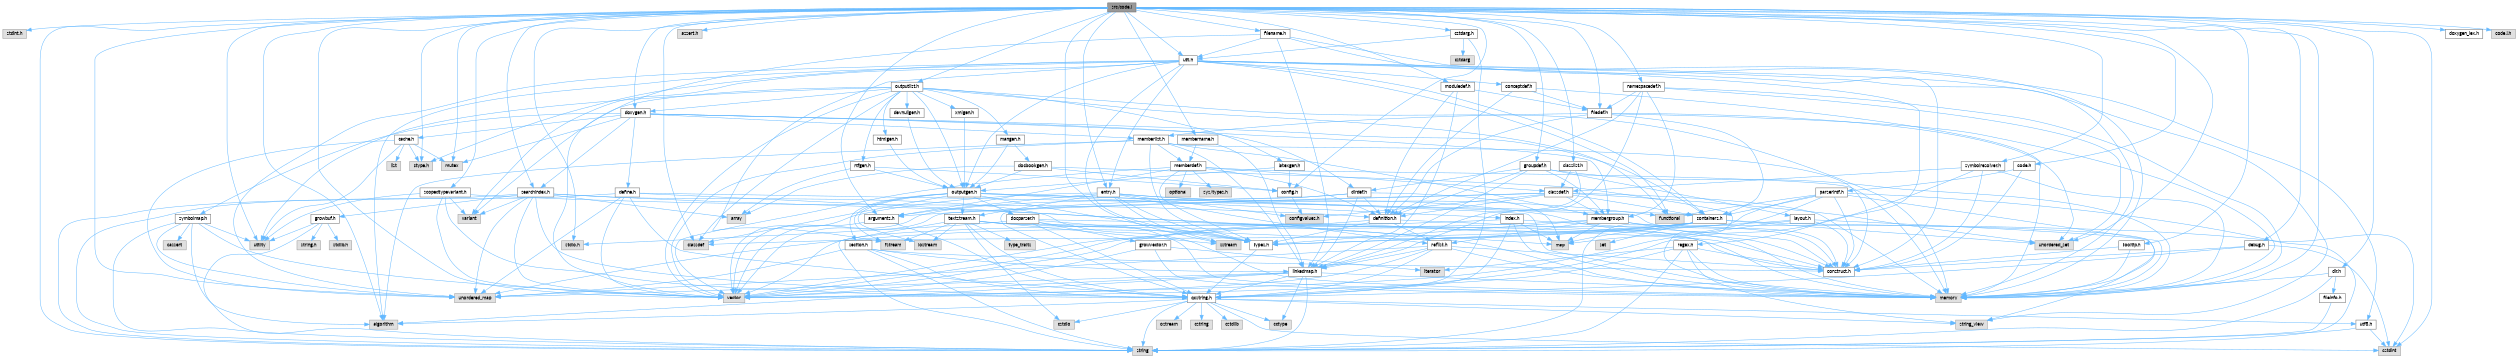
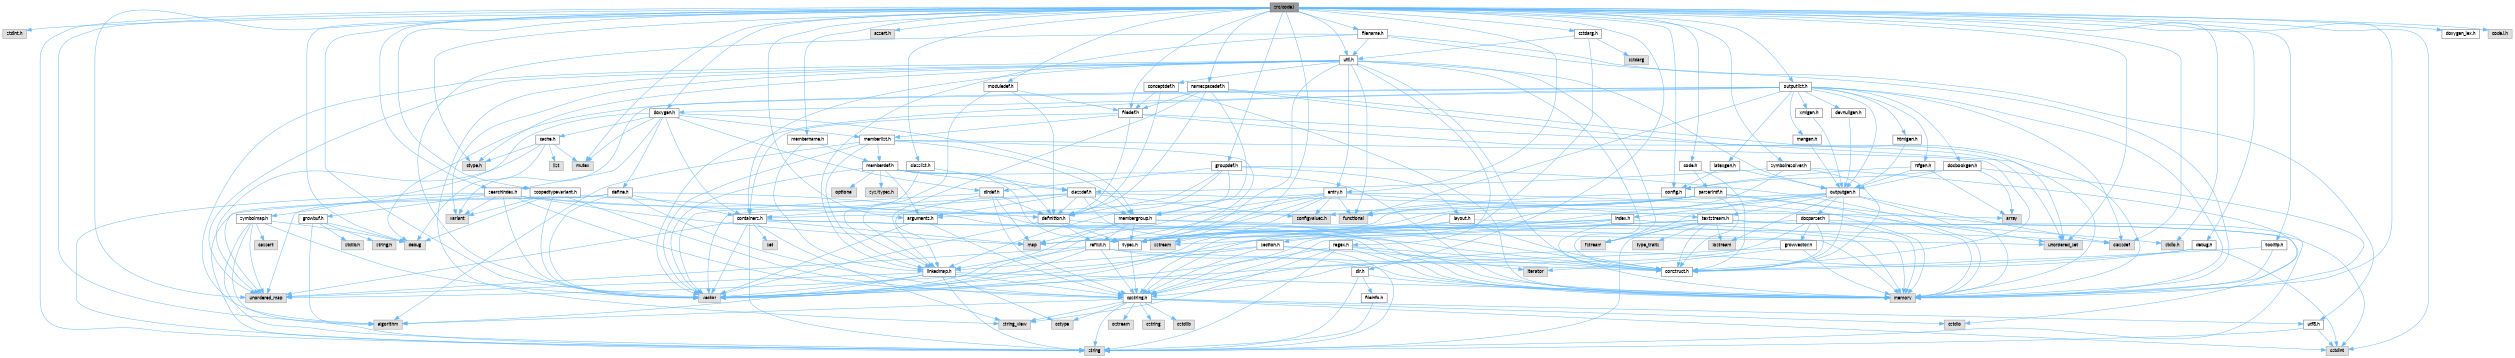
edge "mangen.h" -> "docbookgen.h": now "outputlist.h" -> "docbookgen.h"
node "utility": label "utility" -> "debug"
